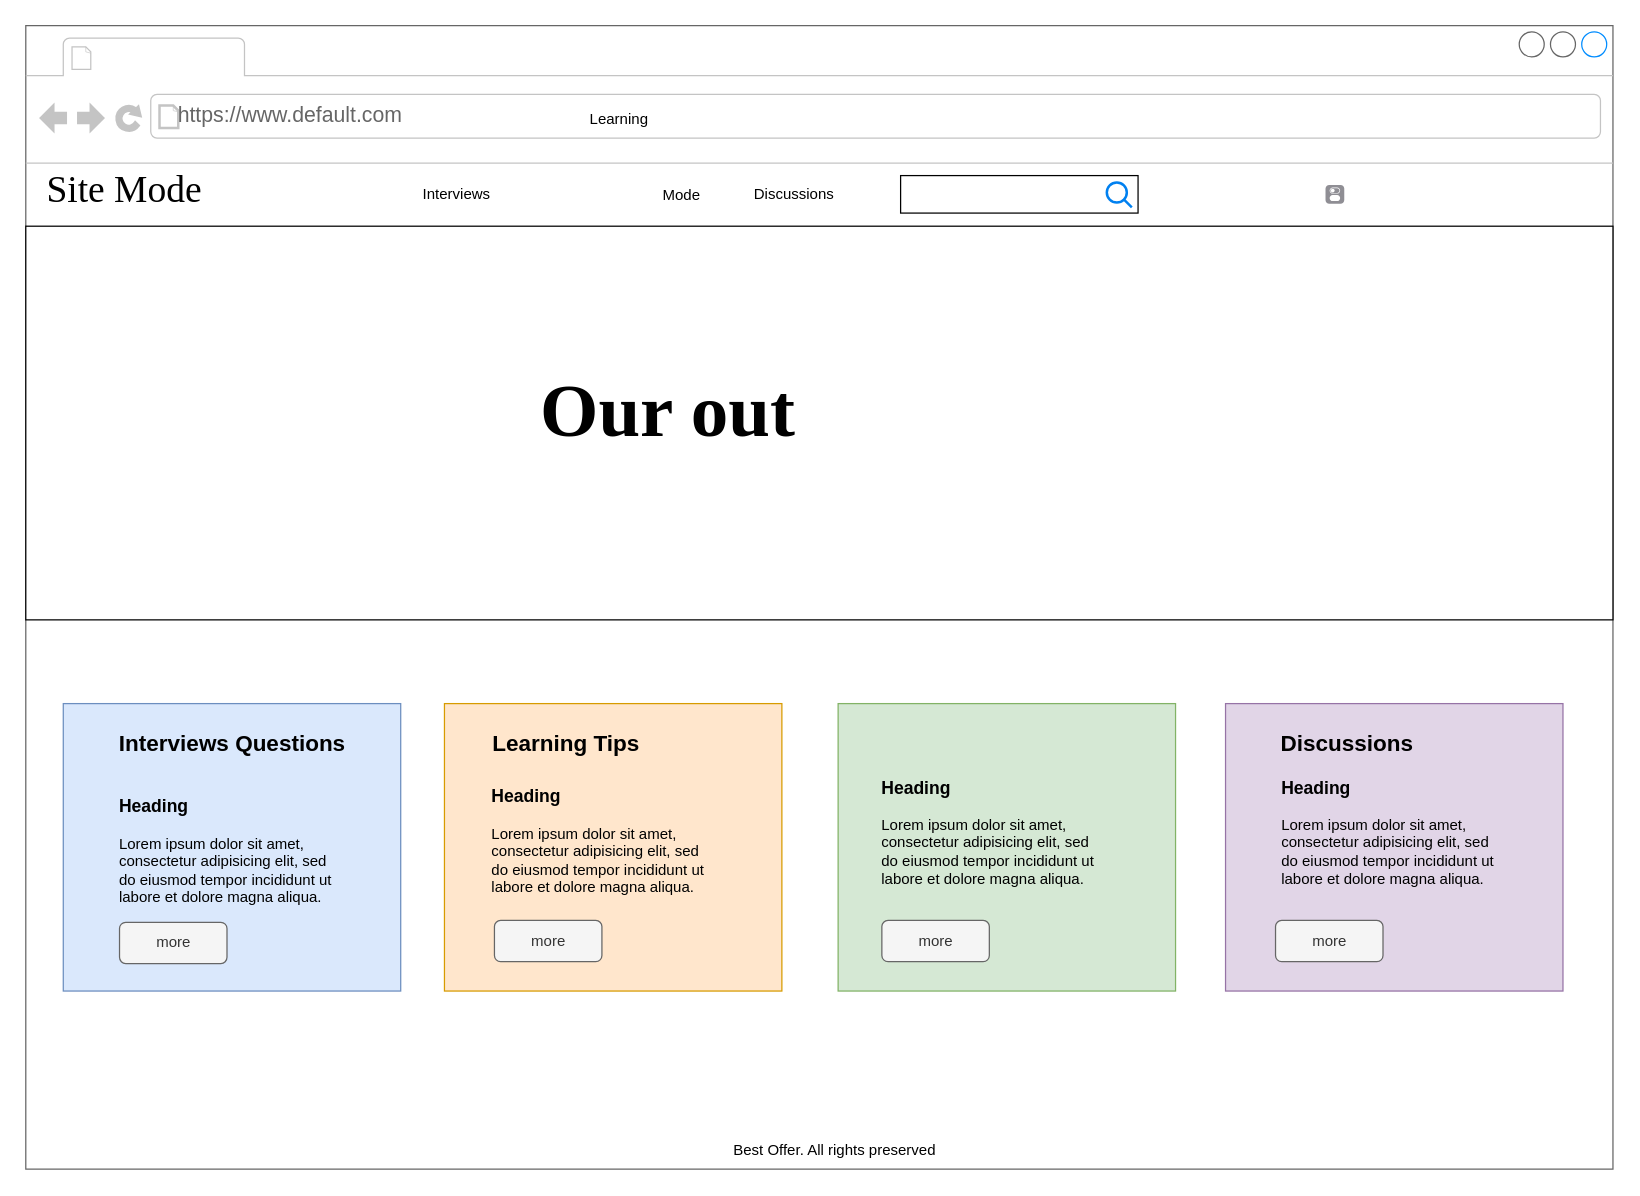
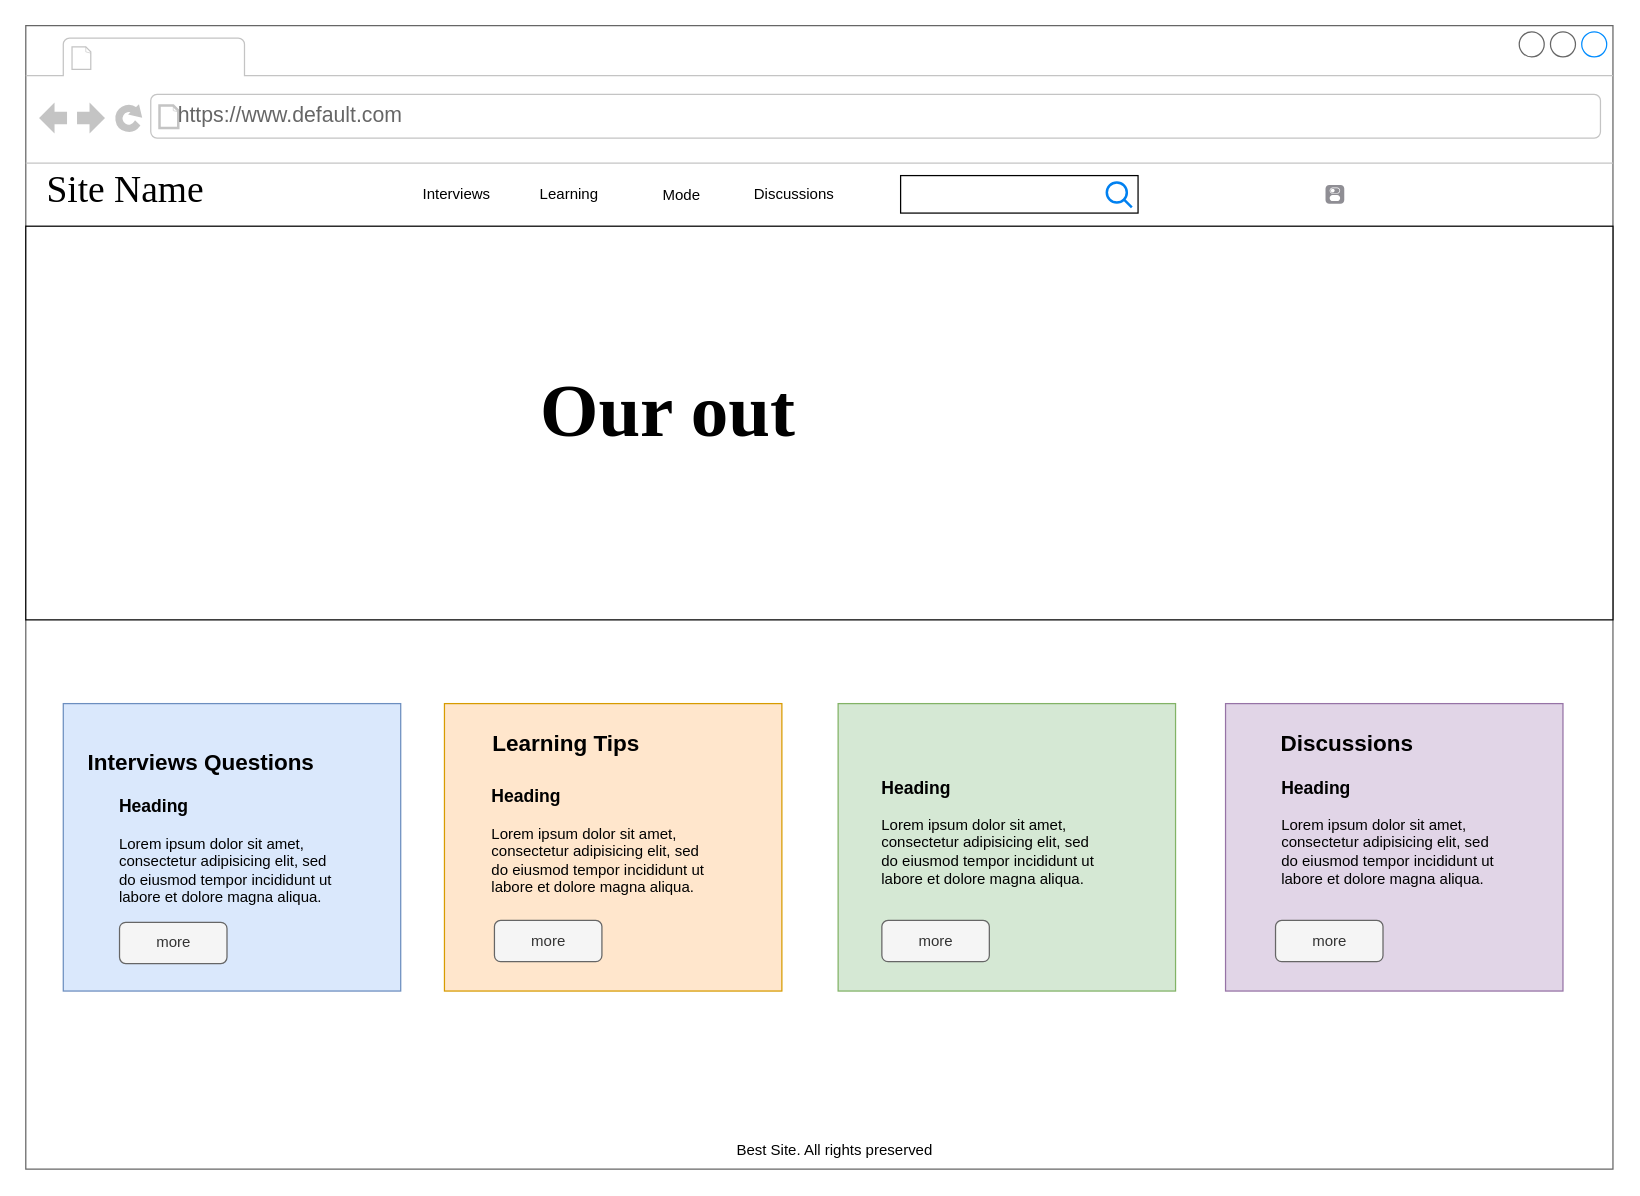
node "Learning": moved (619, 119) -> (569, 194)
node "Site Mode": label "Site Mode" -> "Site Name"
node "Interviews Questions": moved (232, 744) -> (201, 763)
node "Best Offer. All rights preserved": label "Best Offer. All rights preserved" -> "Best Site. All rights preserved"
